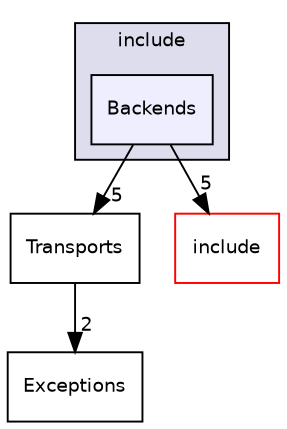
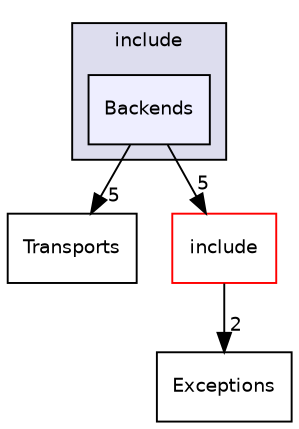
edge "Transports" -> "Exceptions": now "include" -> "Exceptions"
